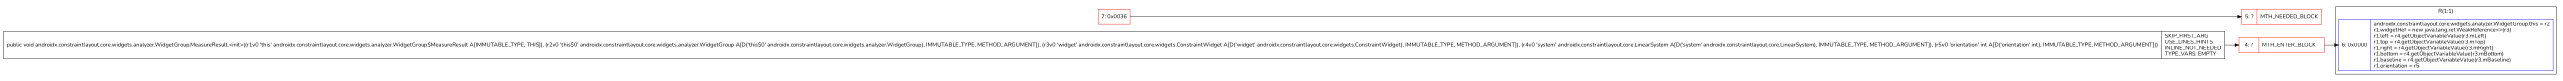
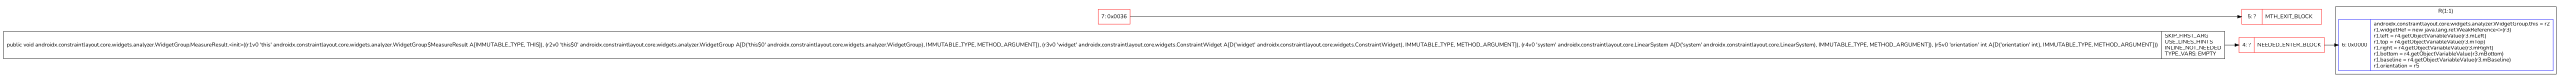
node "5: ?": text "MTH_NEEDED_BLOCK" -> "MTH_EXIT_BLOCK"
node "4: ?": text "MTH_ENTER_BLOCK" -> "NEEDED_ENTER_BLOCK"
